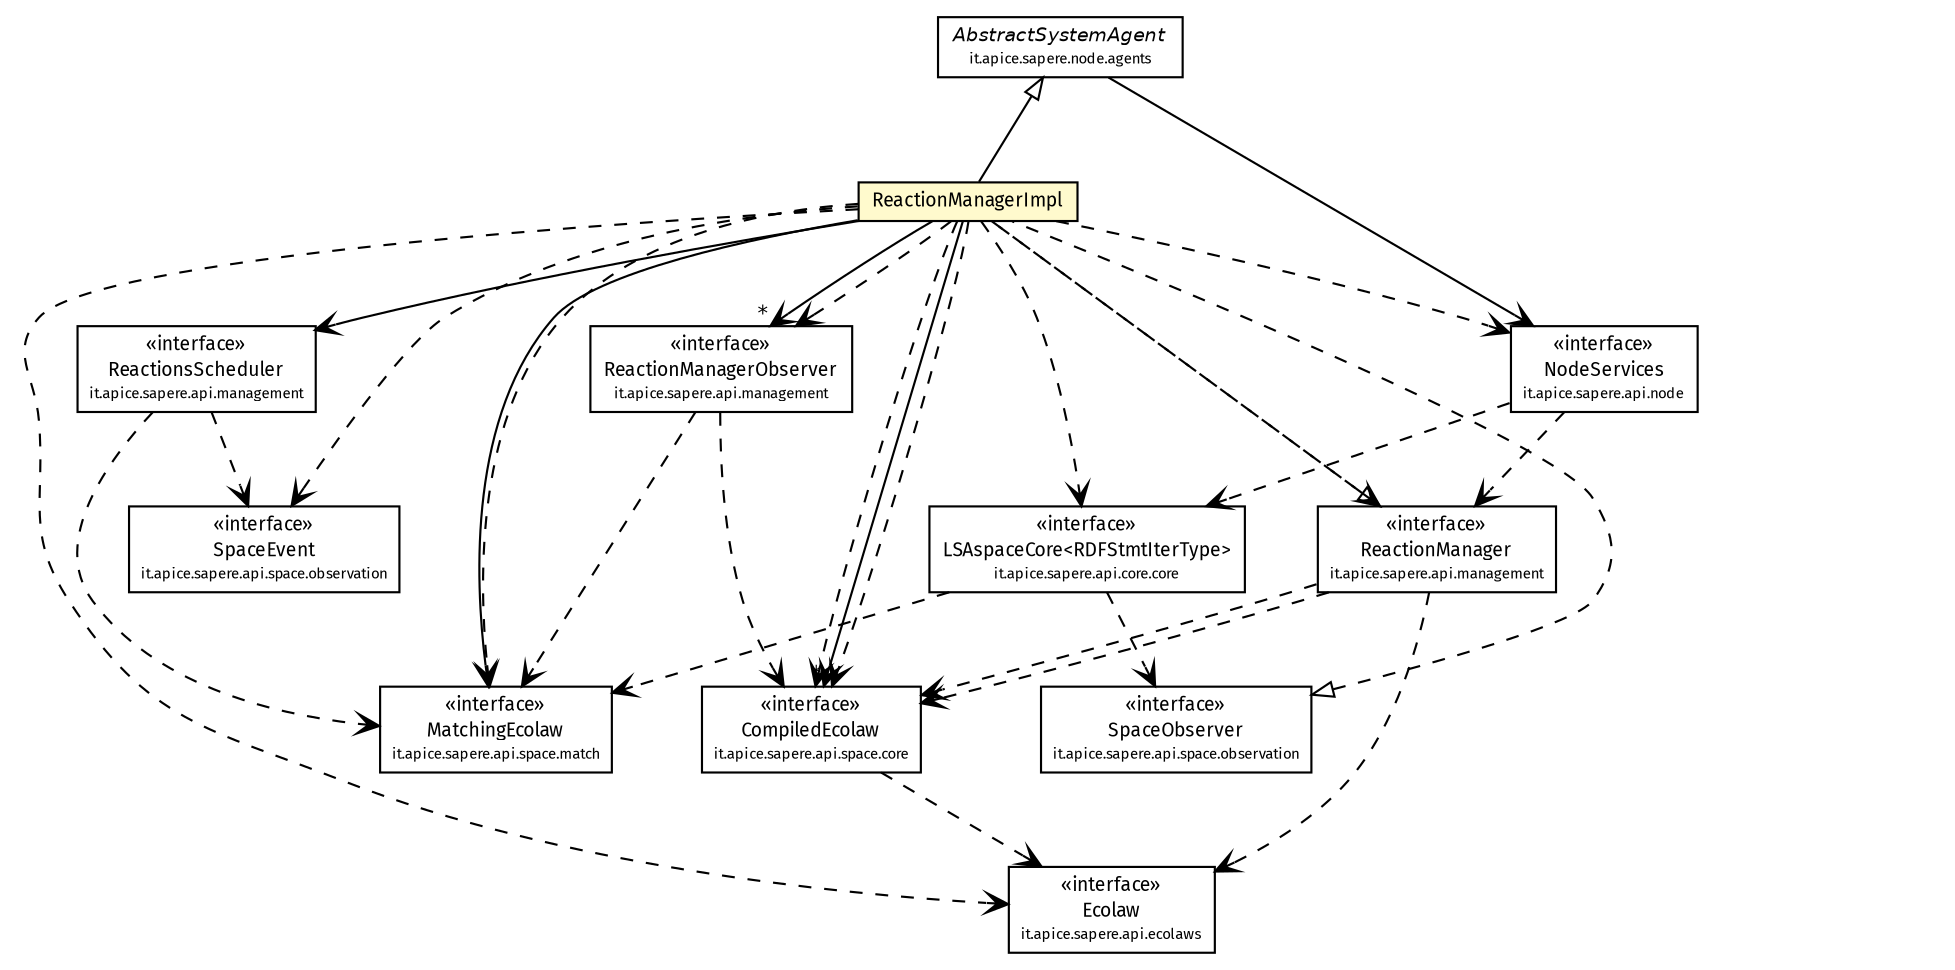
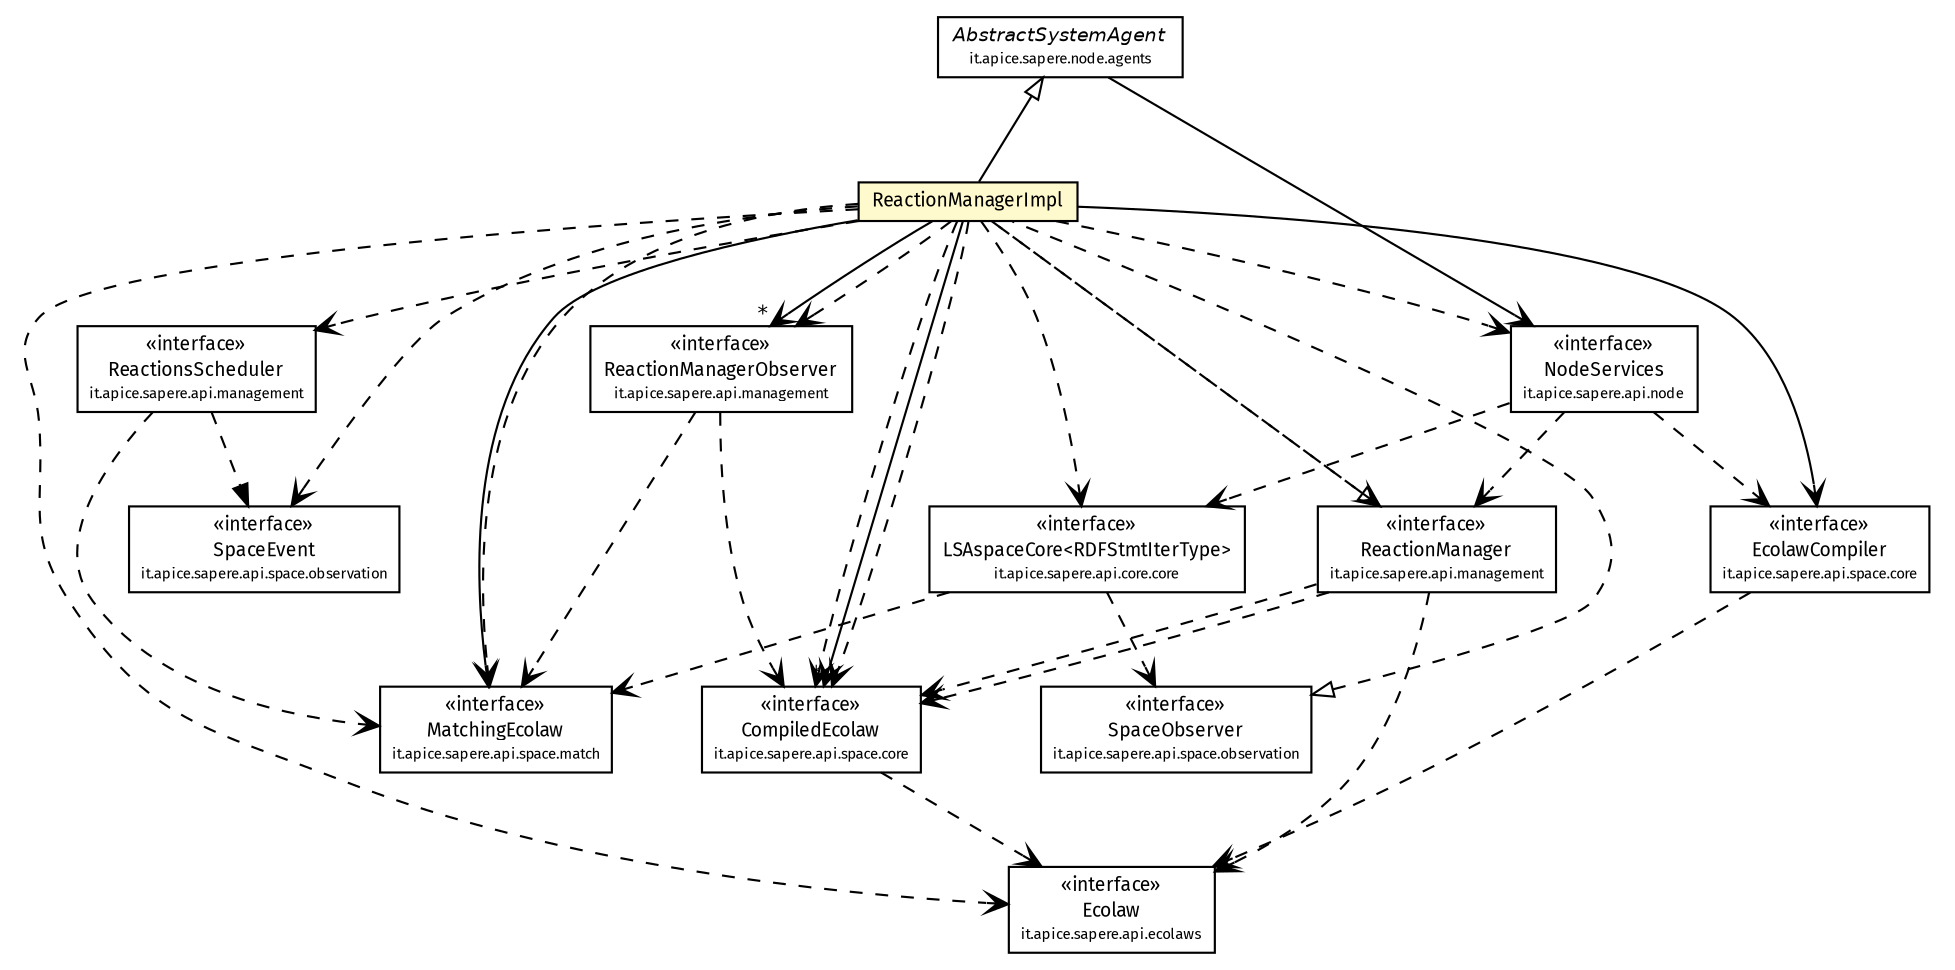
edge "ReactionManagerImpl" -> "ReactionsScheduler": style solid -> dashed
edge "ReactionsScheduler" -> "SpaceEvent": arrowhead open -> normal
node "EcolawCompiler": added
